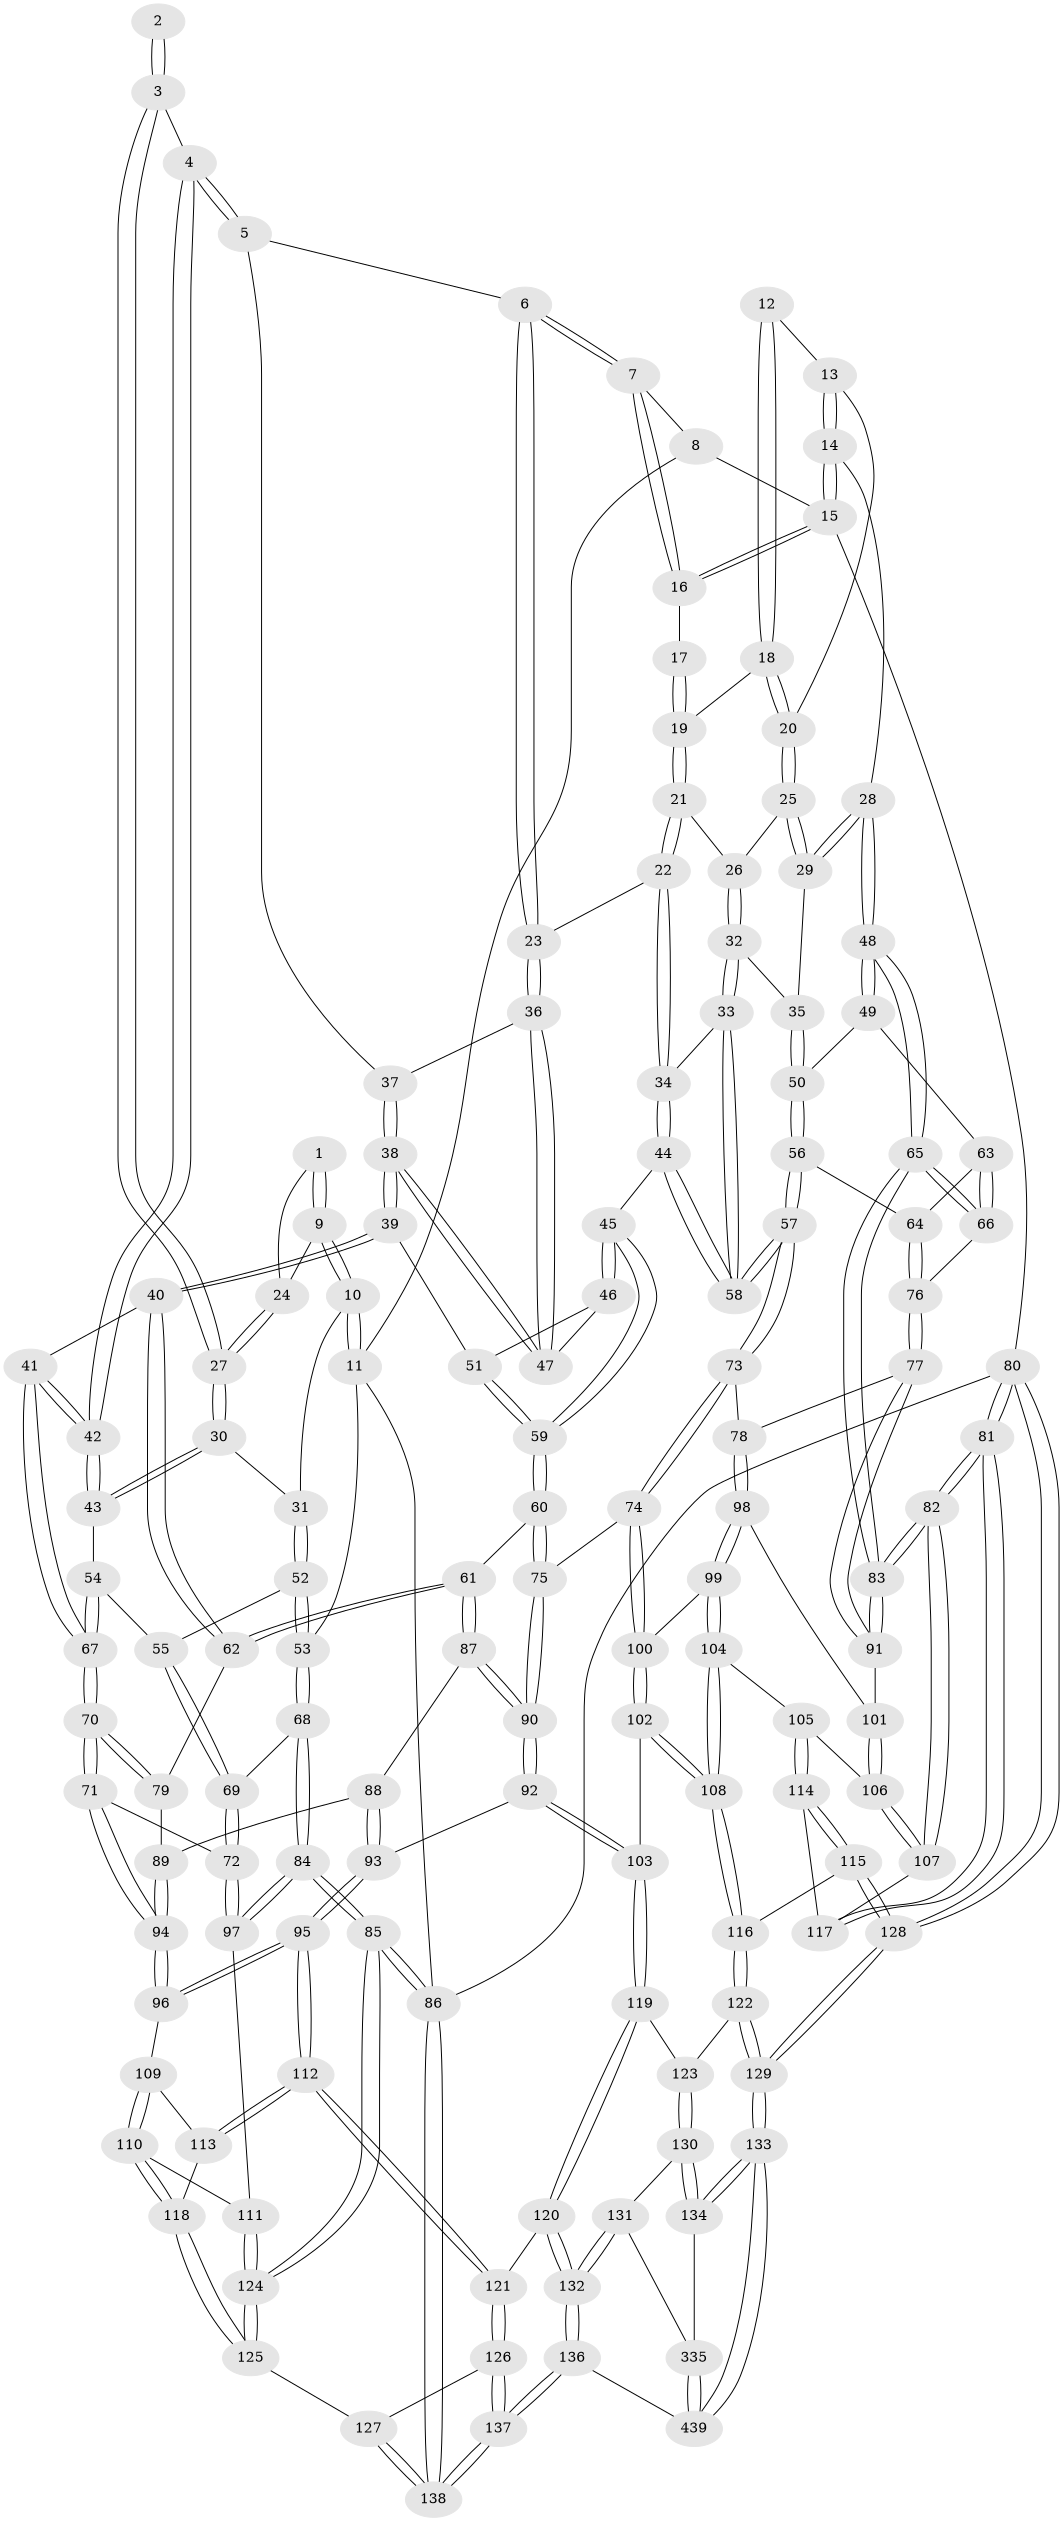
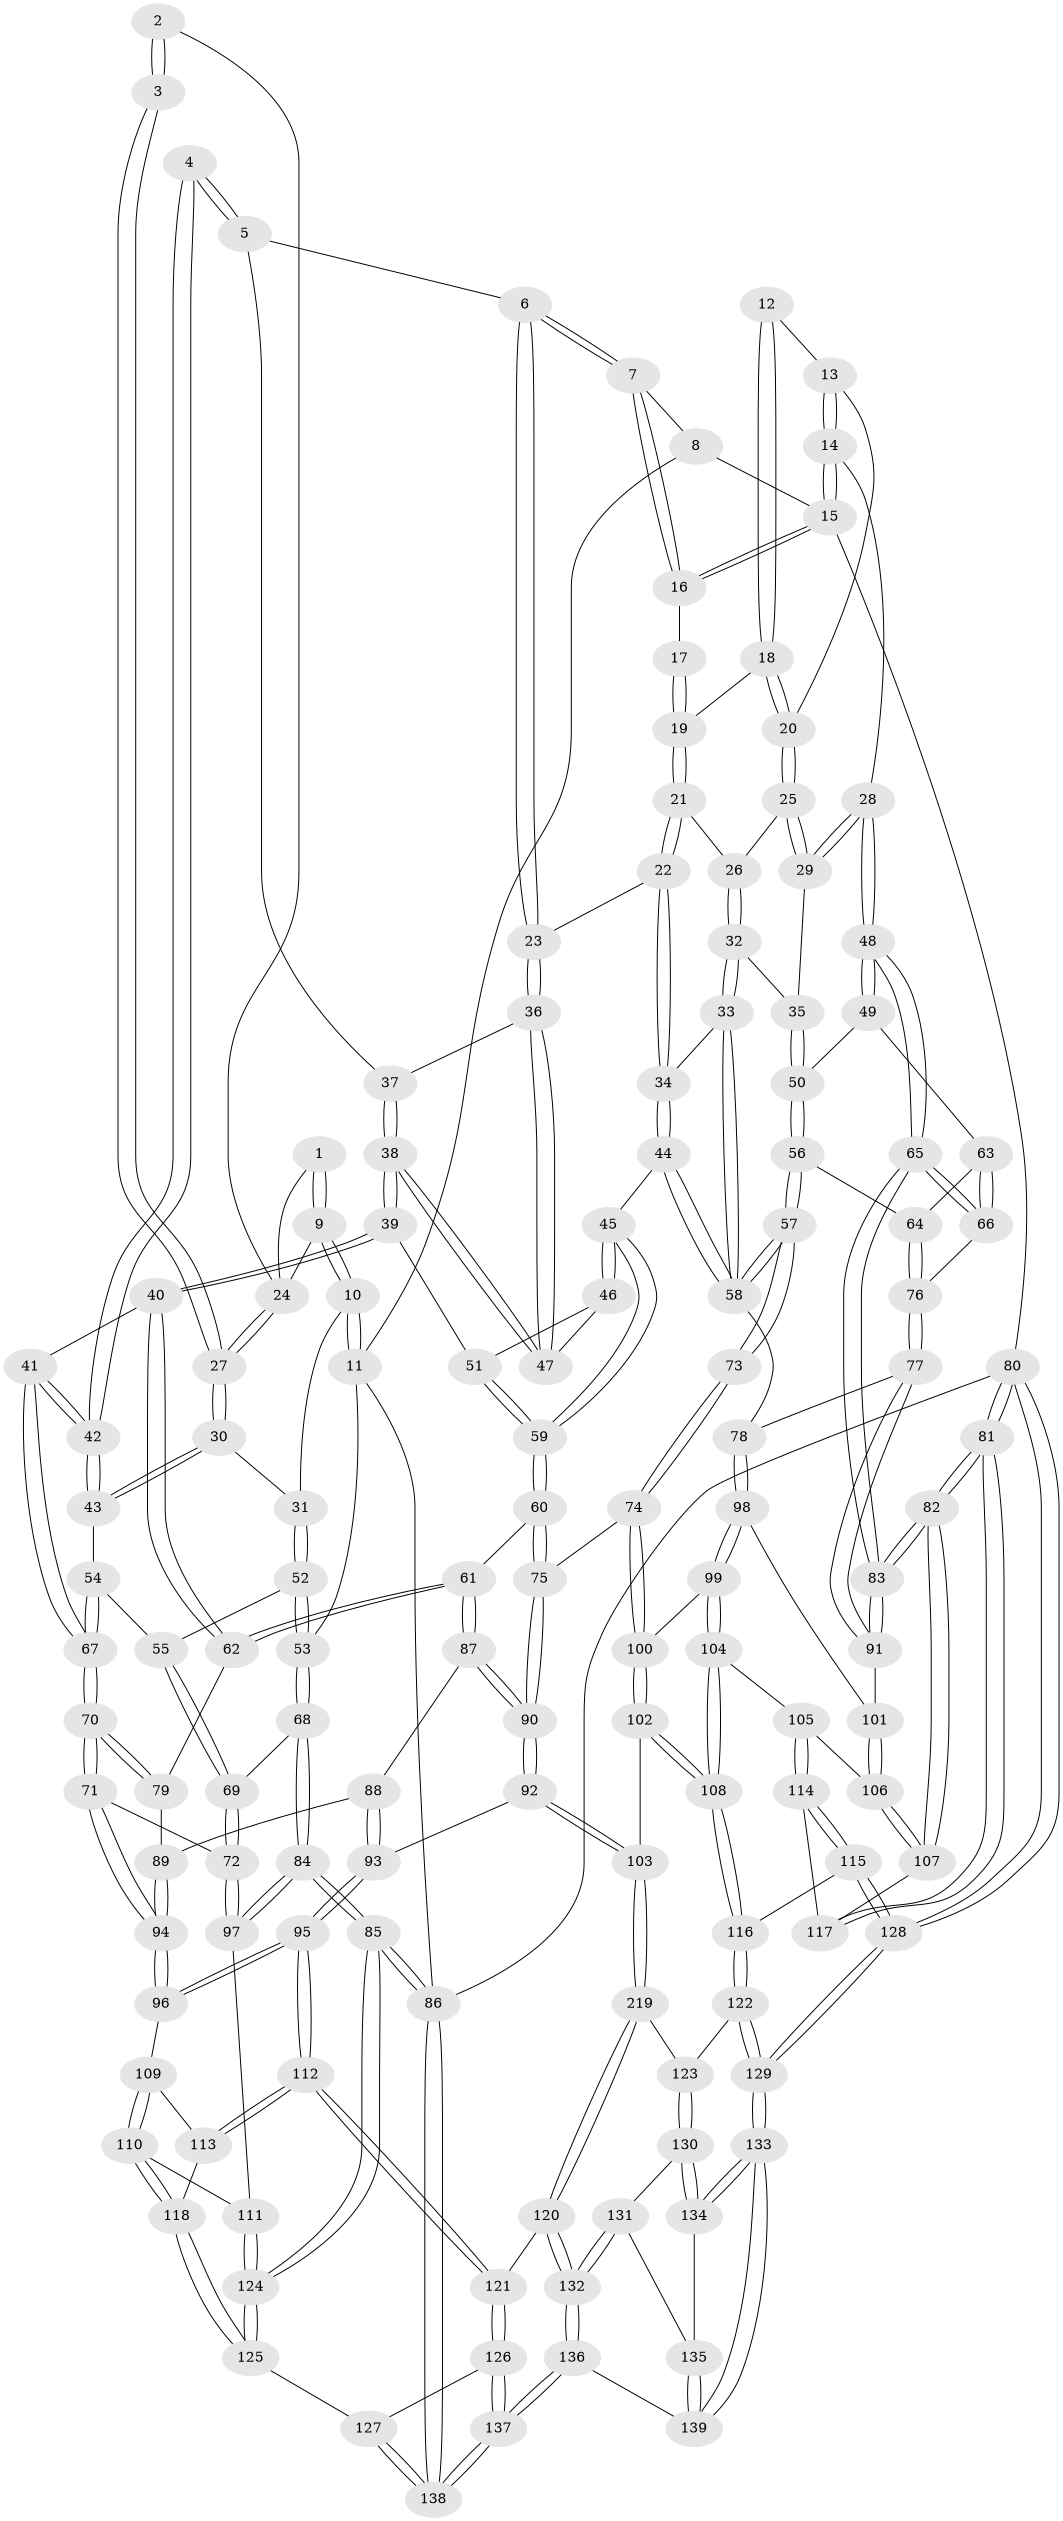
edge "3" -- "4": removed
edge "2" -- "24": added
edge "73" -- "78": now "58" -- "78"
node "119": label "119" -> "219"
node "335": label "335" -> "135"
node "439": label "439" -> "139"
